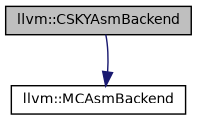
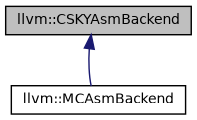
edge "llvm::CSKYAsmBackend" -> "llvm::MCAsmBackend": reversed
